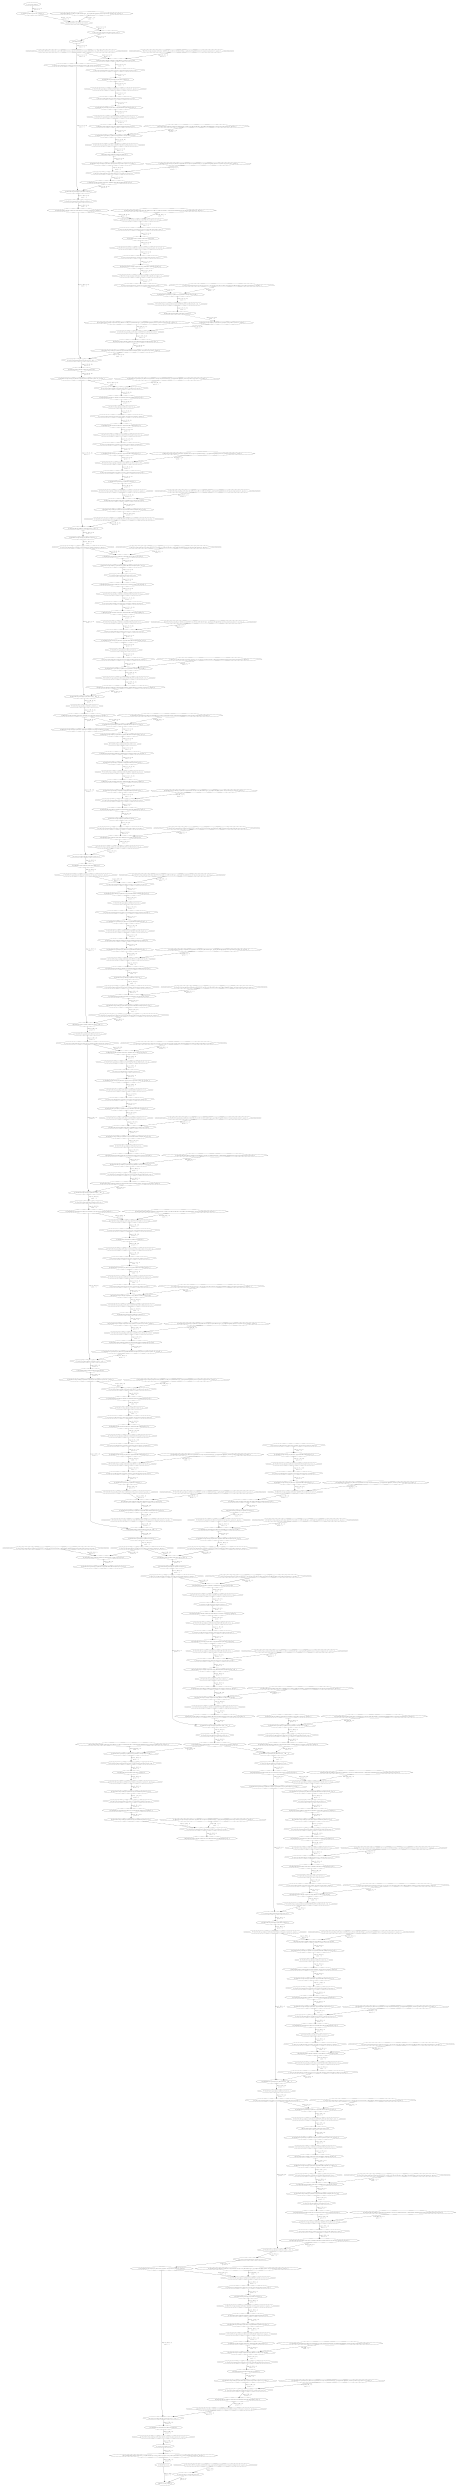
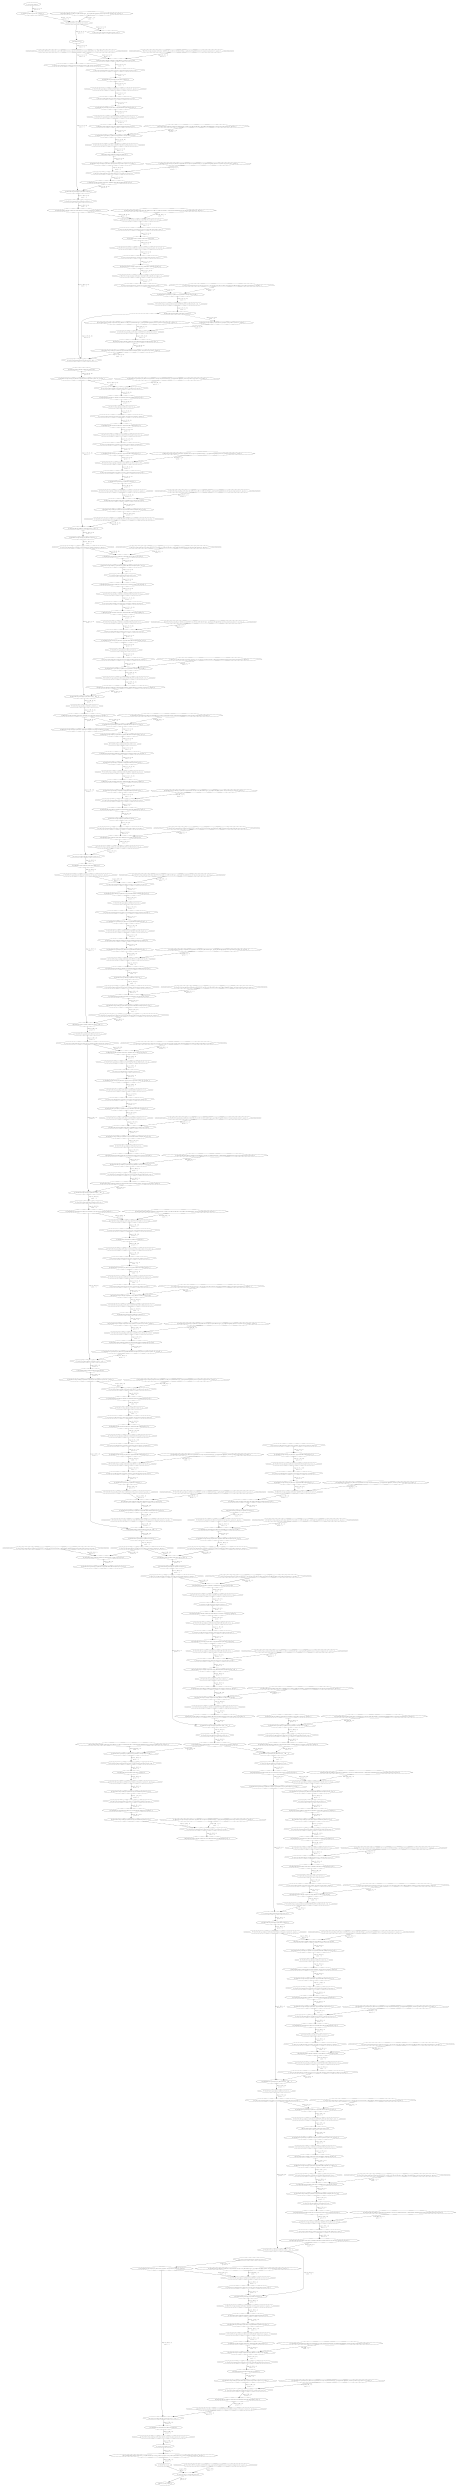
edge "4 ShuffleNet/NNCFBatchNorm2d[bn1]/batch_norm_0" -> "5 ShuffleNet/relu_0": now "3 ShuffleNet/NNCFConv2d[conv1]/conv2d_0" -> "5 ShuffleNet/relu_0"
edge "46 ShuffleNet/Sequential[layer1]/Bottleneck[1]/__add___0" -> "47 ShuffleNet/Sequential[layer1]/Bottleneck[1]/relu_2": now "46 ShuffleNet/Sequential[layer1]/Bottleneck[1]/__add___0" -> "40 ShuffleNet/Sequential[layer1]/Bottleneck[1]/relu_1"
edge "319 ShuffleNet/Sequential[layer3]/Bottleneck[2]/__add___0" -> "320 ShuffleNet/Sequential[layer3]/Bottleneck[2]/relu_2": now "319 ShuffleNet/Sequential[layer3]/Bottleneck[2]/__add___0" -> "325 ShuffleNet/Sequential[layer3]/Bottleneck[3]/relu_0"
edge "345 ShuffleNet/view_0" -> "348 /nncf_model_output_0": now "345 ShuffleNet/view_0" -> "347 ShuffleNet/NNCFLinear[linear]/linear_0"
